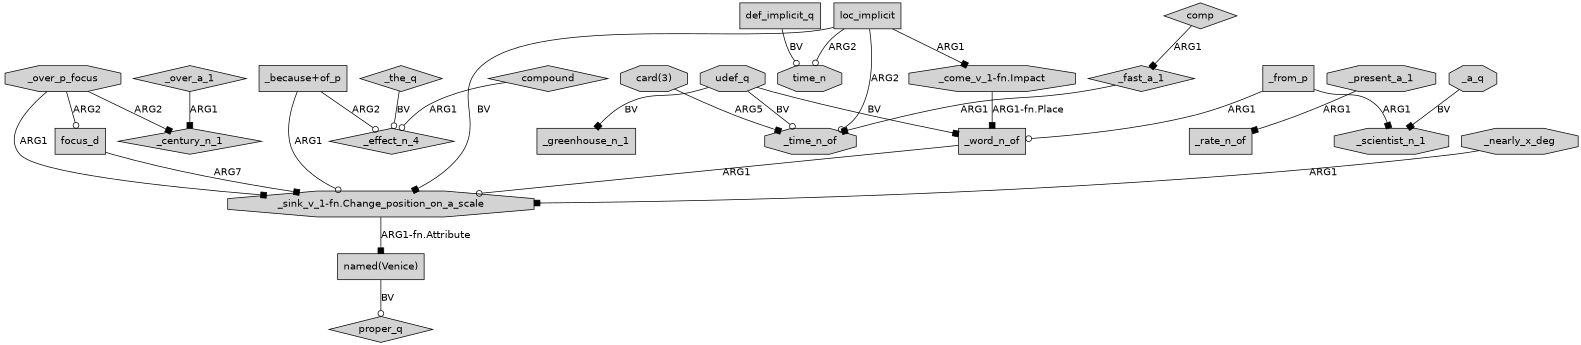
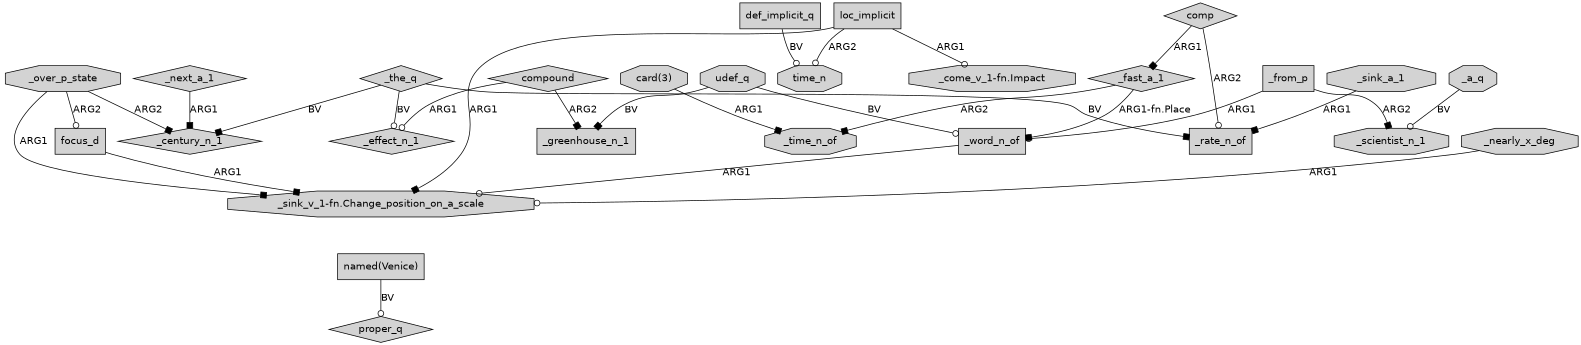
edge "loc_implicit" -> "_come_v_1-fn.Impact": arrowhead box -> odot
edge "comp" -> "_rate_n_of": added, label "ARG2"
node "_over_p_focus": label "_over_p_focus" -> "_over_p_state"
node "_over_a_1": label "_over_a_1" -> "_next_a_1"
node "_because+of_p": removed
node "_present_a_1": label "_present_a_1" -> "_sink_a_1"
edge "loc_implicit" -> "_time_n_of": removed, label "ARG2"
edge "_the_q" -> "_rate_n_of": added, label "BV"
edge "compound" -> "_greenhouse_n_1": added, label "ARG2"
edge "_come_v_1-fn.Impact" -> "_word_n_of": now "_fast_a_1" -> "_word_n_of"
edge "_a_q" -> "_scientist_n_1": arrowhead box -> odot
edge "_the_q" -> "_century_n_1": added, label "BV"
edge "udef_q" -> "_time_n_of": removed, label "BV"
edge "loc_implicit" -> "_sink_v_1-fn.Change_position_on_a_scale": label "BV" -> "ARG1"
edge "card(3)" -> "_time_n_of": label "ARG5" -> "ARG1"
edge "_fast_a_1" -> "_time_n_of": label "ARG1" -> "ARG2"
edge "_from_p" -> "_scientist_n_1": label "ARG1" -> "ARG2"
edge "udef_q" -> "_word_n_of": arrowhead box -> odot
node "_effect_n_4": label "_effect_n_4" -> "_effect_n_1"
edge "focus_d" -> "_sink_v_1-fn.Change_position_on_a_scale": label "ARG7" -> "ARG1"
edge "_nearly_x_deg" -> "_sink_v_1-fn.Change_position_on_a_scale": arrowhead box -> odot
edge "_sink_v_1-fn.Change_position_on_a_scale" -> "named(Venice)": removed, label "ARG1-fn.Attribute"
